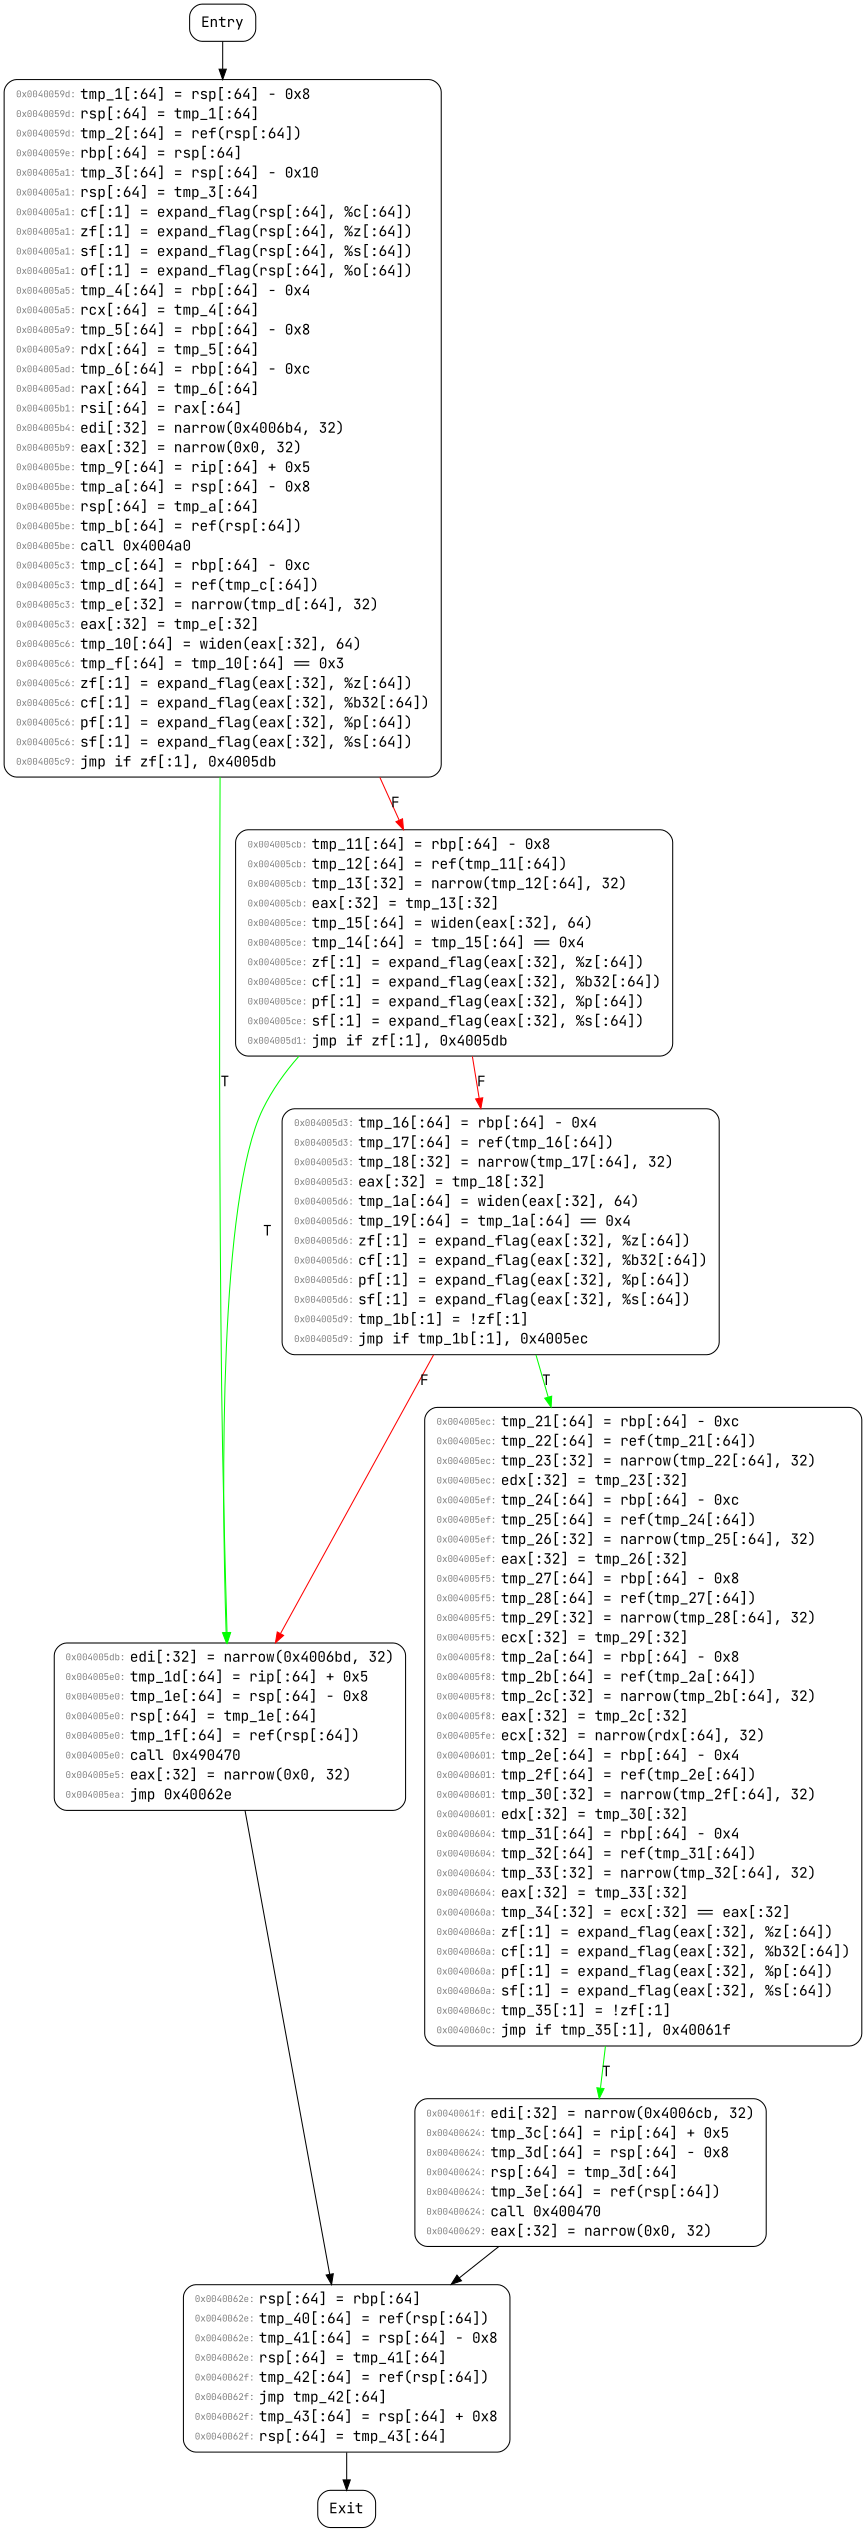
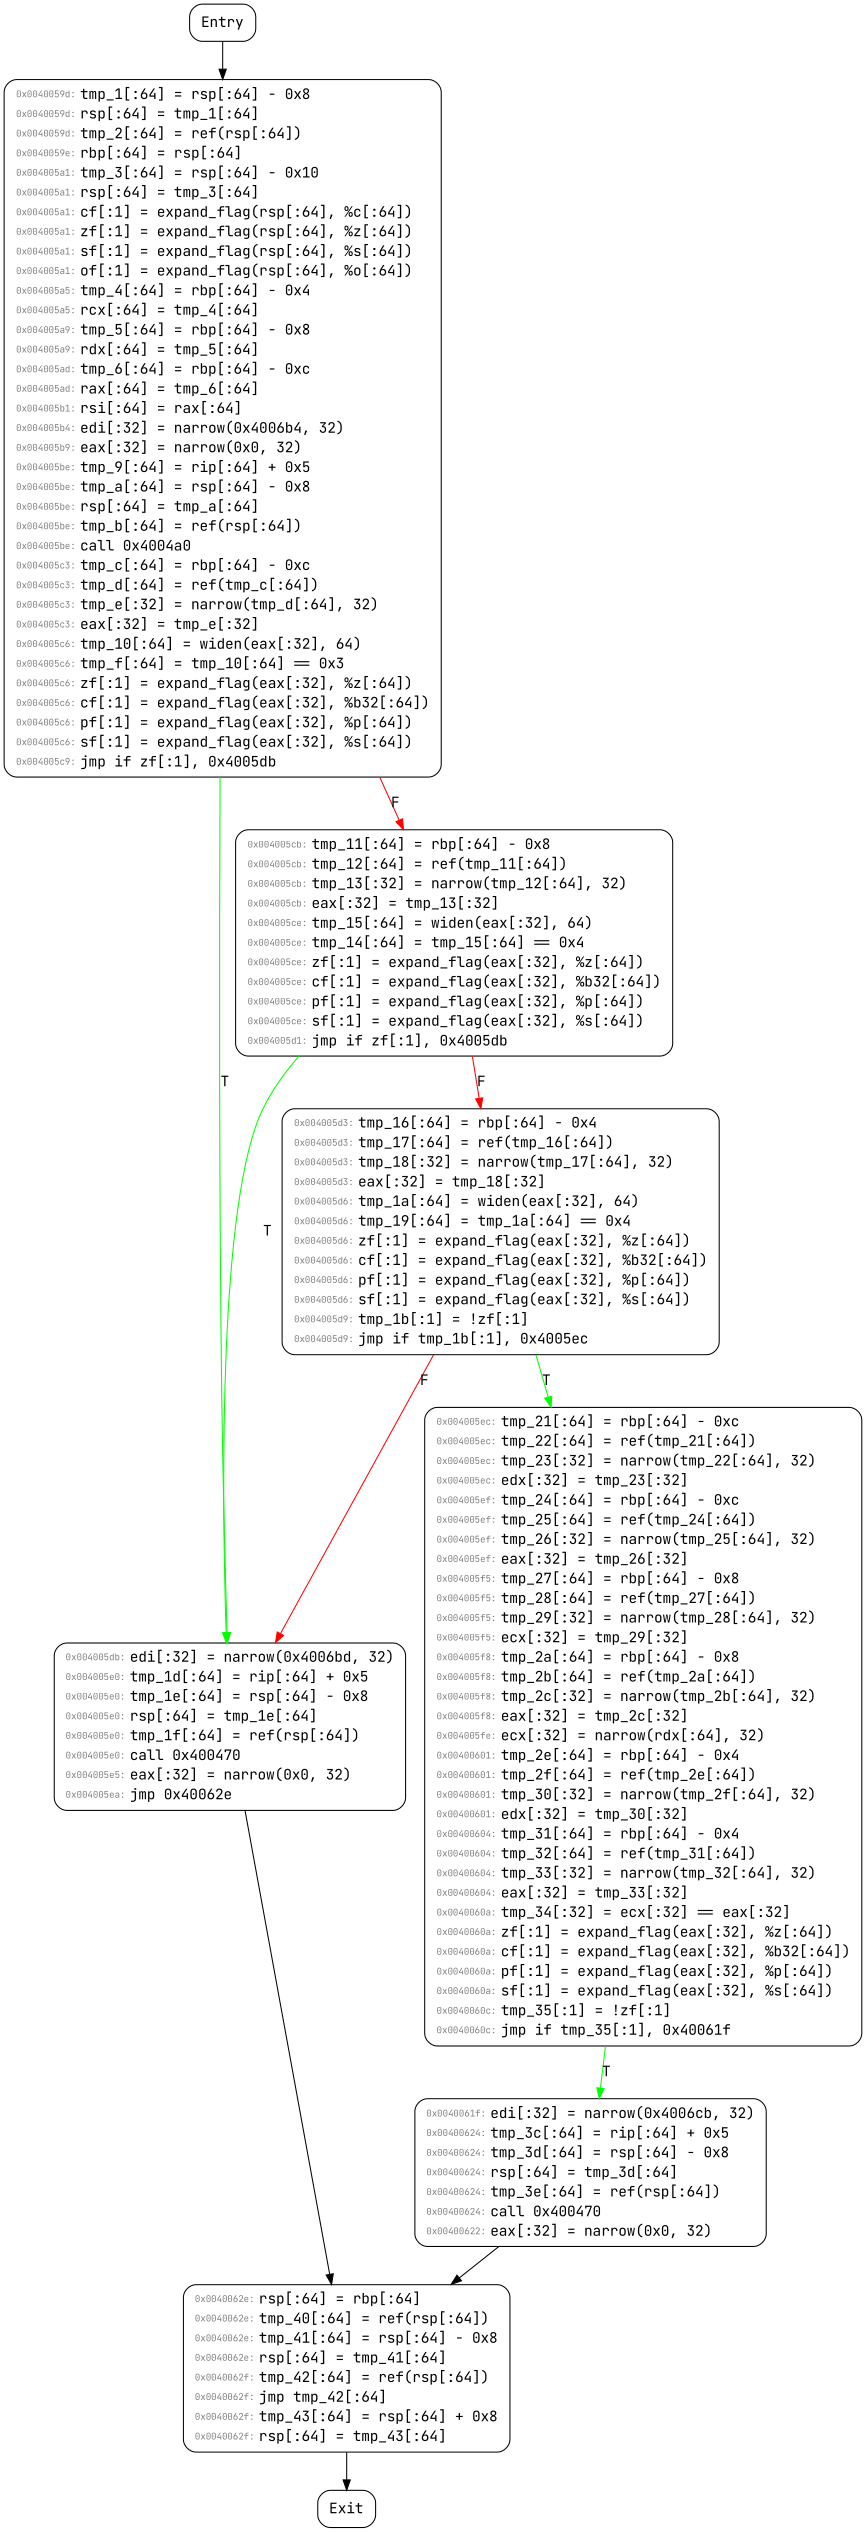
node "0x004005db:": text "call 0x490470" -> "call 0x400470"
node "0x0040061f:": text "0x00400629:" -> "0x00400622:"
